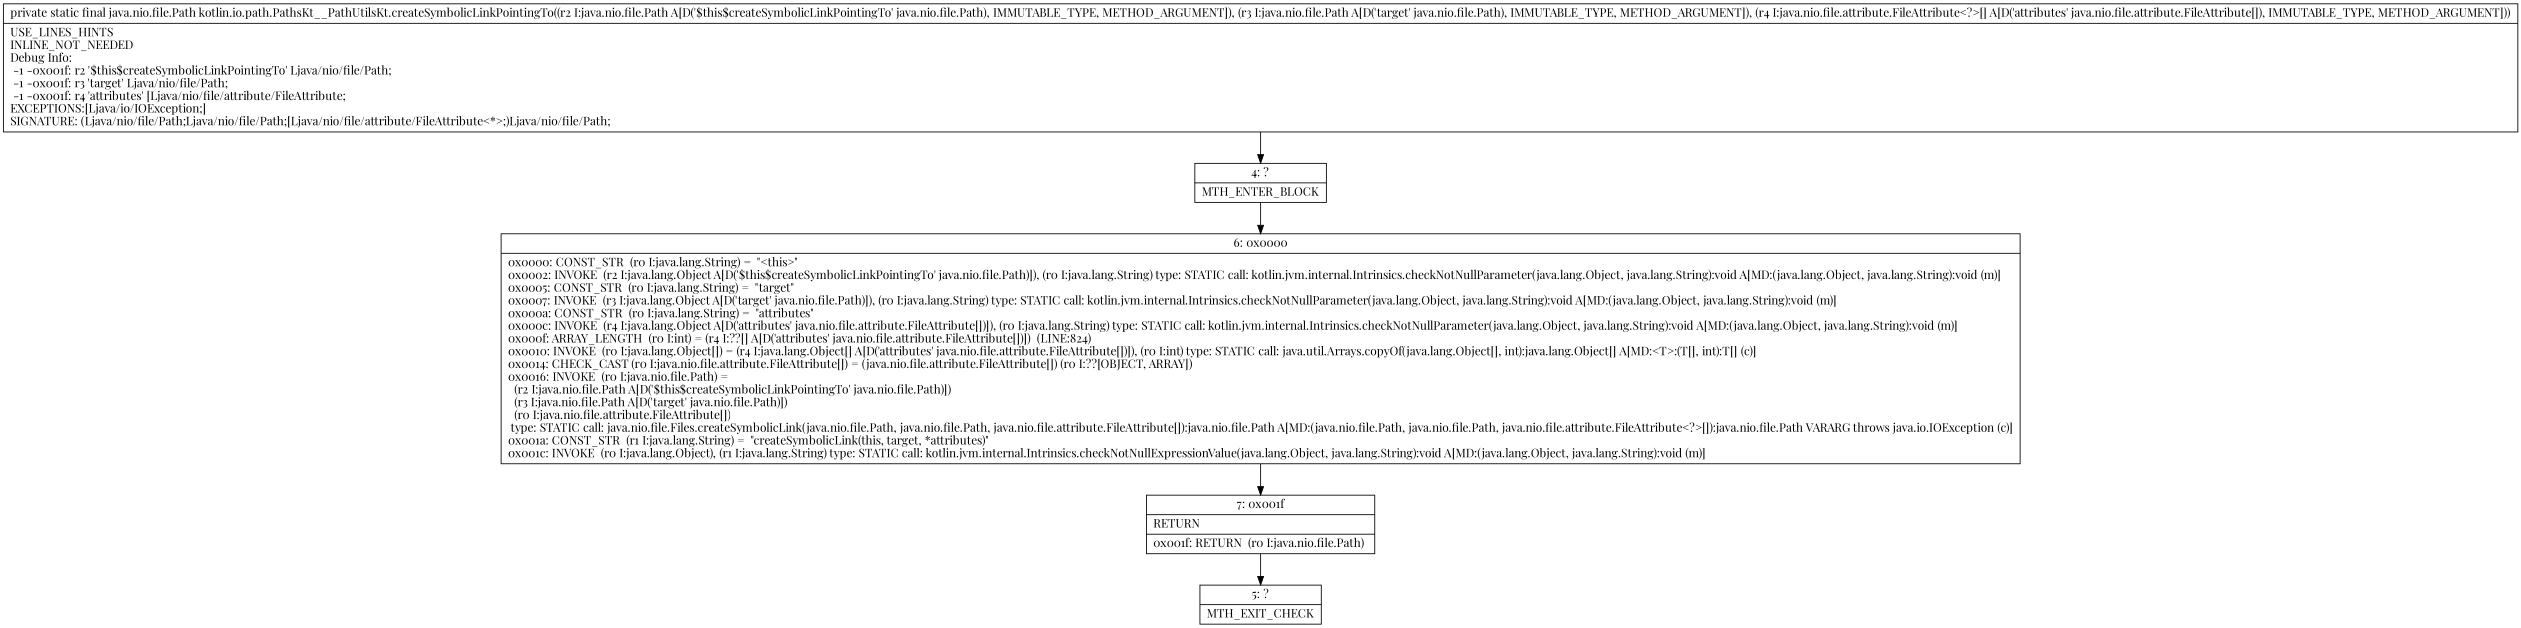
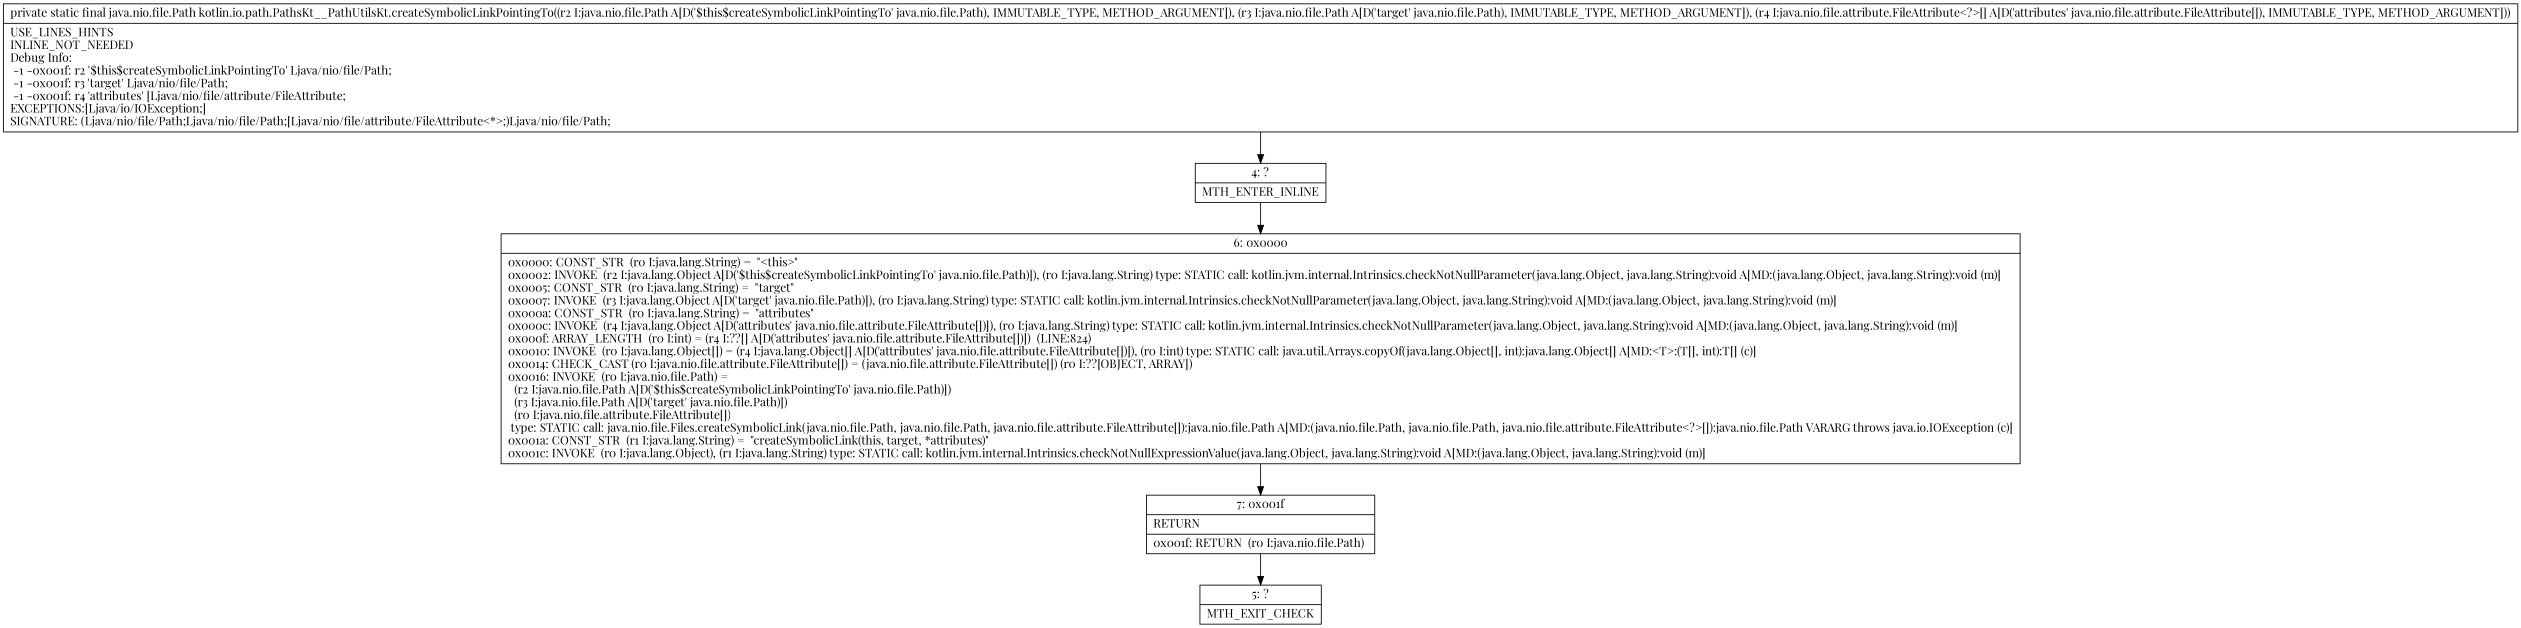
node "4: ?": text "MTH_ENTER_BLOCK" -> "MTH_ENTER_INLINE"
